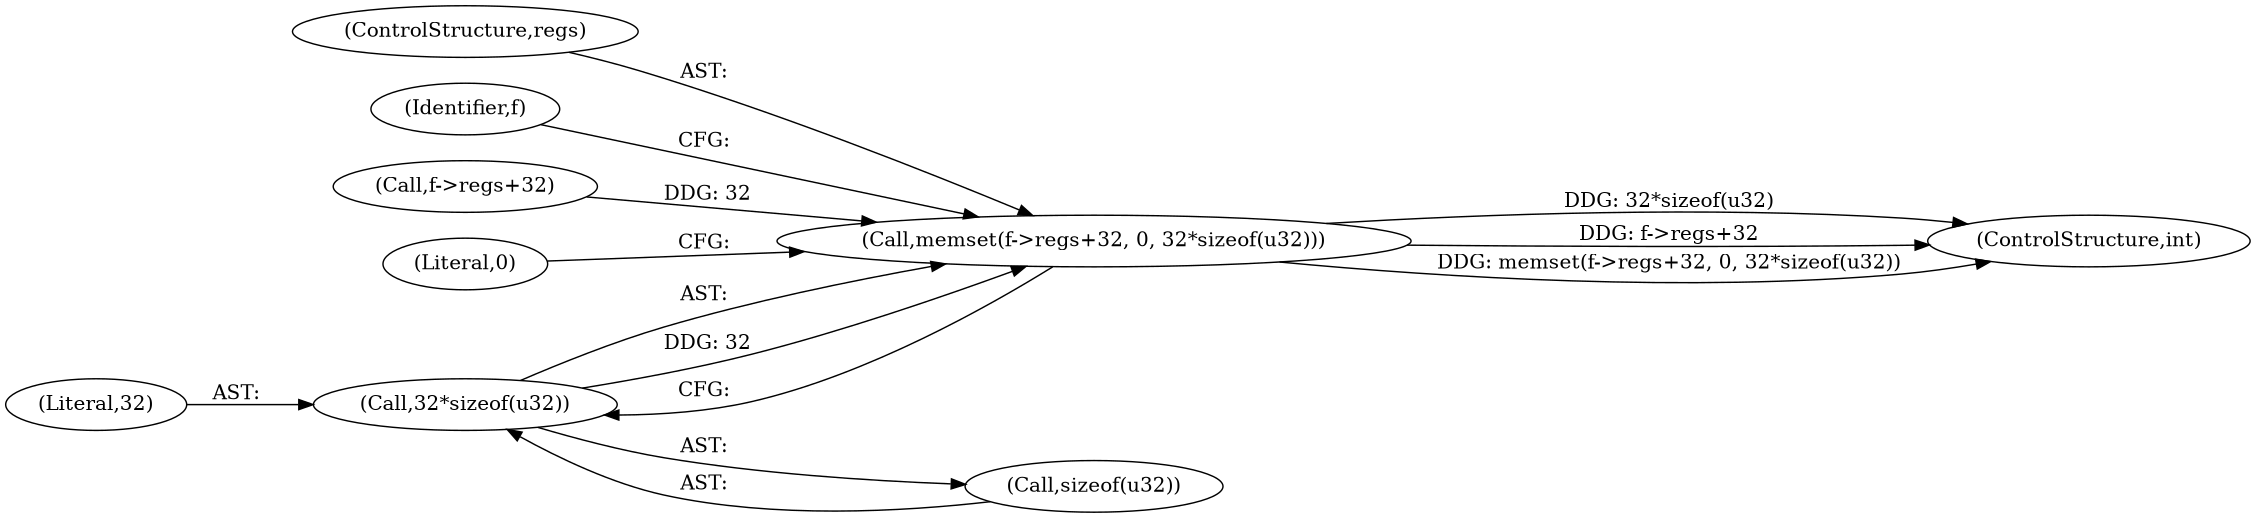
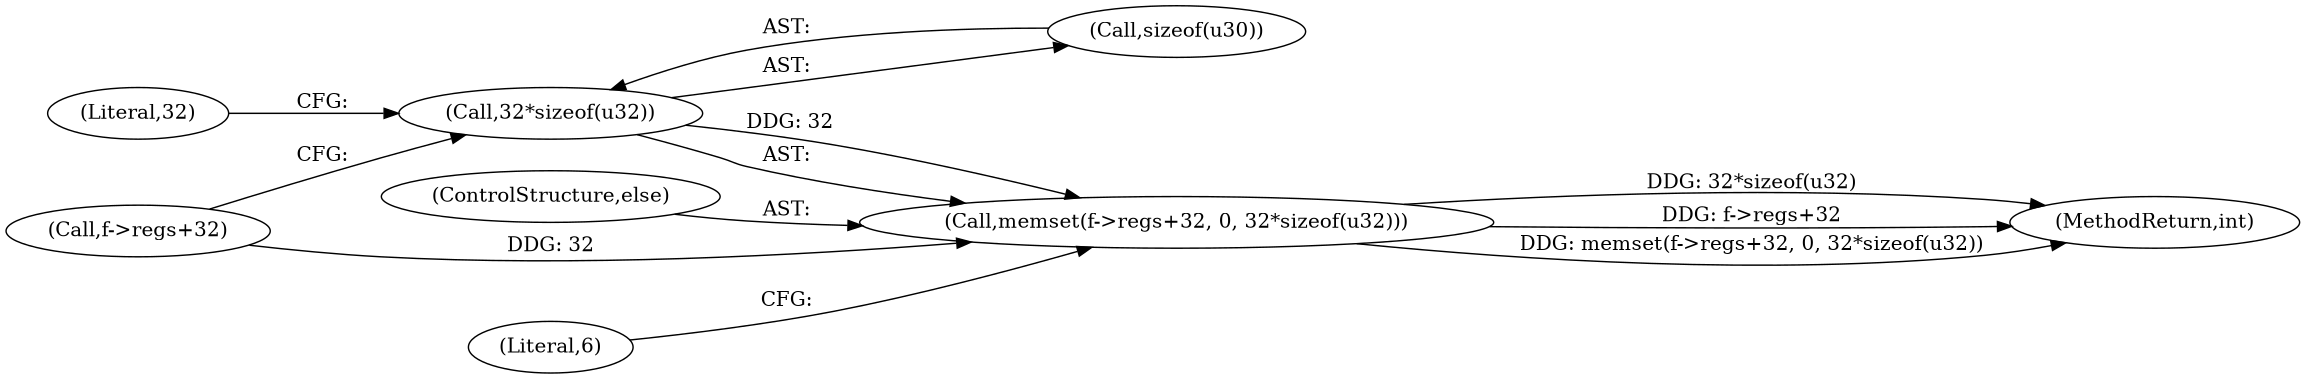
node "(ControlStructure,regs)": label "(ControlStructure,regs)" -> "(ControlStructure,else)"
node "(Identifier,f)": removed
node "(ControlStructure,int)": label "(ControlStructure,int)" -> "(MethodReturn,int)"
node "(Literal,0)": label "(Literal,0)" -> "(Literal,6)"
edge "(Call,memset(f->regs+32, 0, 32*sizeof(u32)))" -> "(Call,32*sizeof(u32))": now "(Call,f->regs+32)" -> "(Call,32*sizeof(u32))"
edge "(Literal,32)" -> "(Call,32*sizeof(u32))": label "AST: " -> "CFG: "
node "(Call,sizeof(u32))": label "(Call,sizeof(u32))" -> "(Call,sizeof(u30))"
